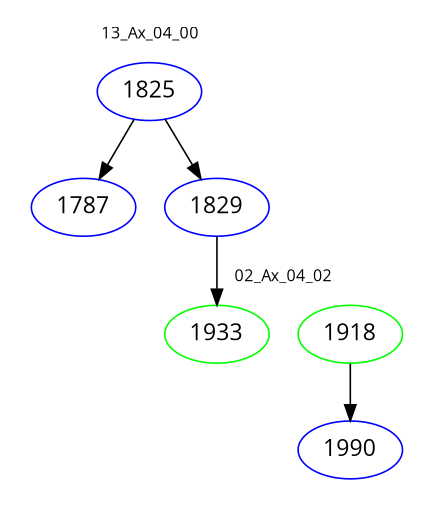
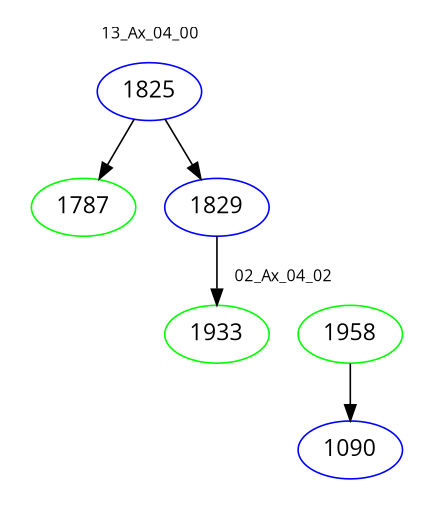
node "1787": color blue -> green
node "1918": label "1918" -> "1958"
node "1990": label "1990" -> "1090"
